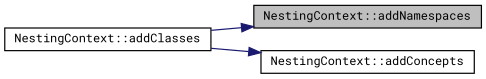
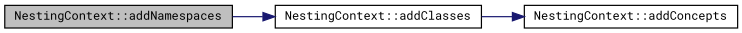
edge "NestingContext::addClasses" -> "NestingContext::addNamespaces": reversed
